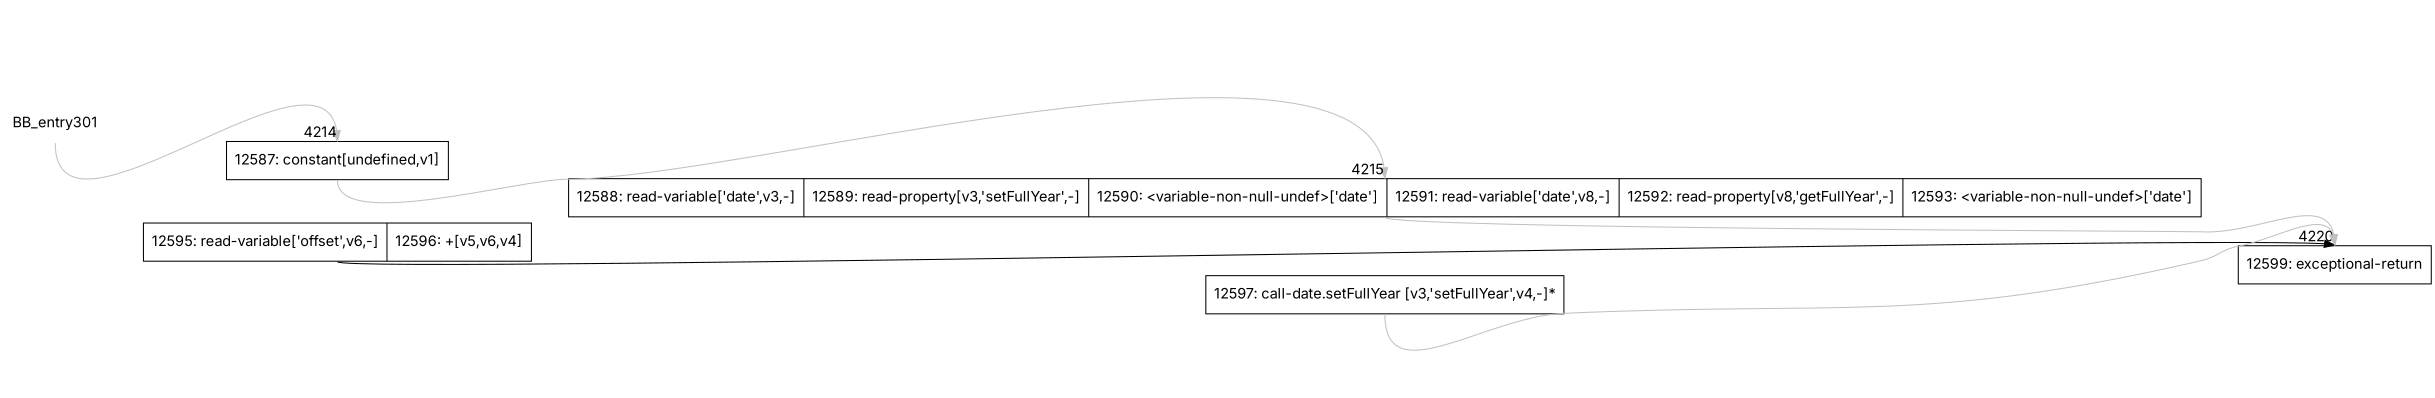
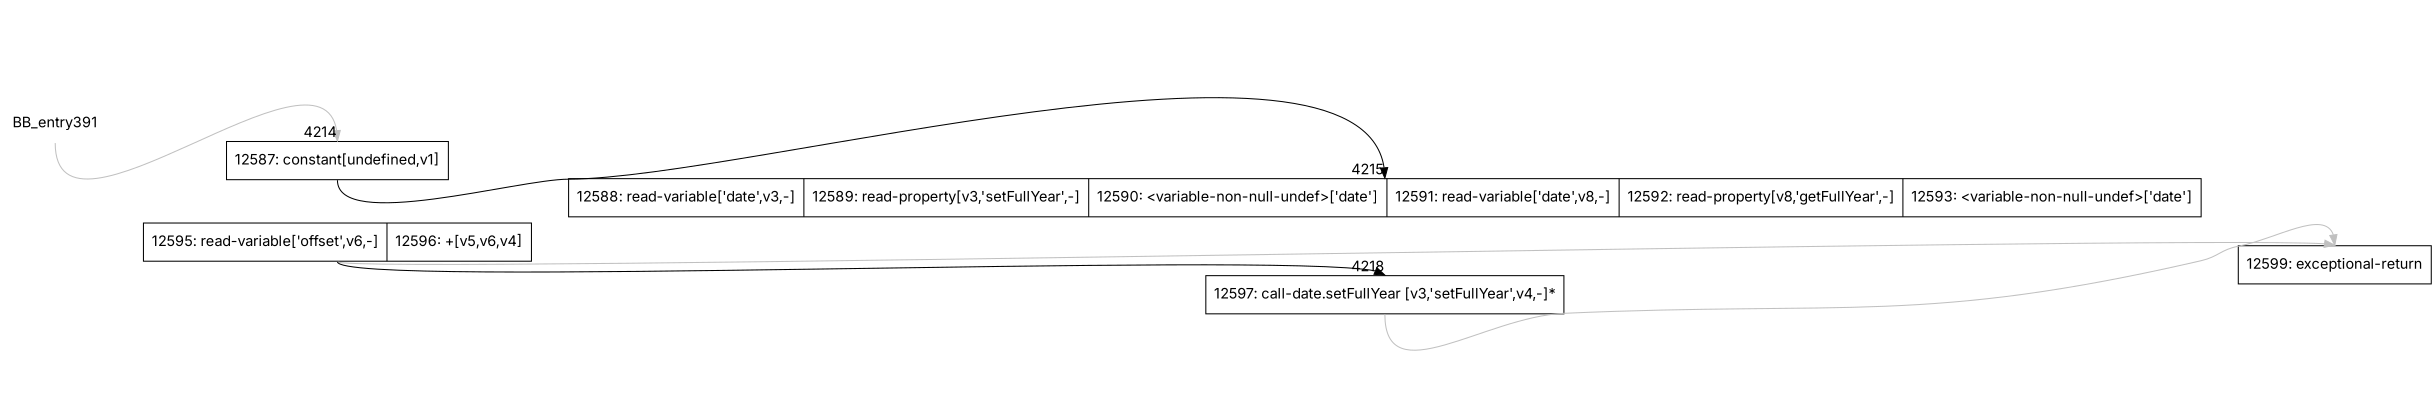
node "BB_entry301": label "BB_entry301" -> "BB_entry391"
edge "12587: constant[undefined,v1]" -> "12588: read-variable['date',v3,-]": color gray -> black
edge "12588: read-variable['date',v3,-]" -> "12599: exceptional-return": removed
edge "12595: read-variable['offset',v6,-]" -> "12599: exceptional-return": color black -> gray
edge "12595: read-variable['offset',v6,-]" -> "12597: call-date.setFullYear [v3,'setFullYear',v4,-]*": added
